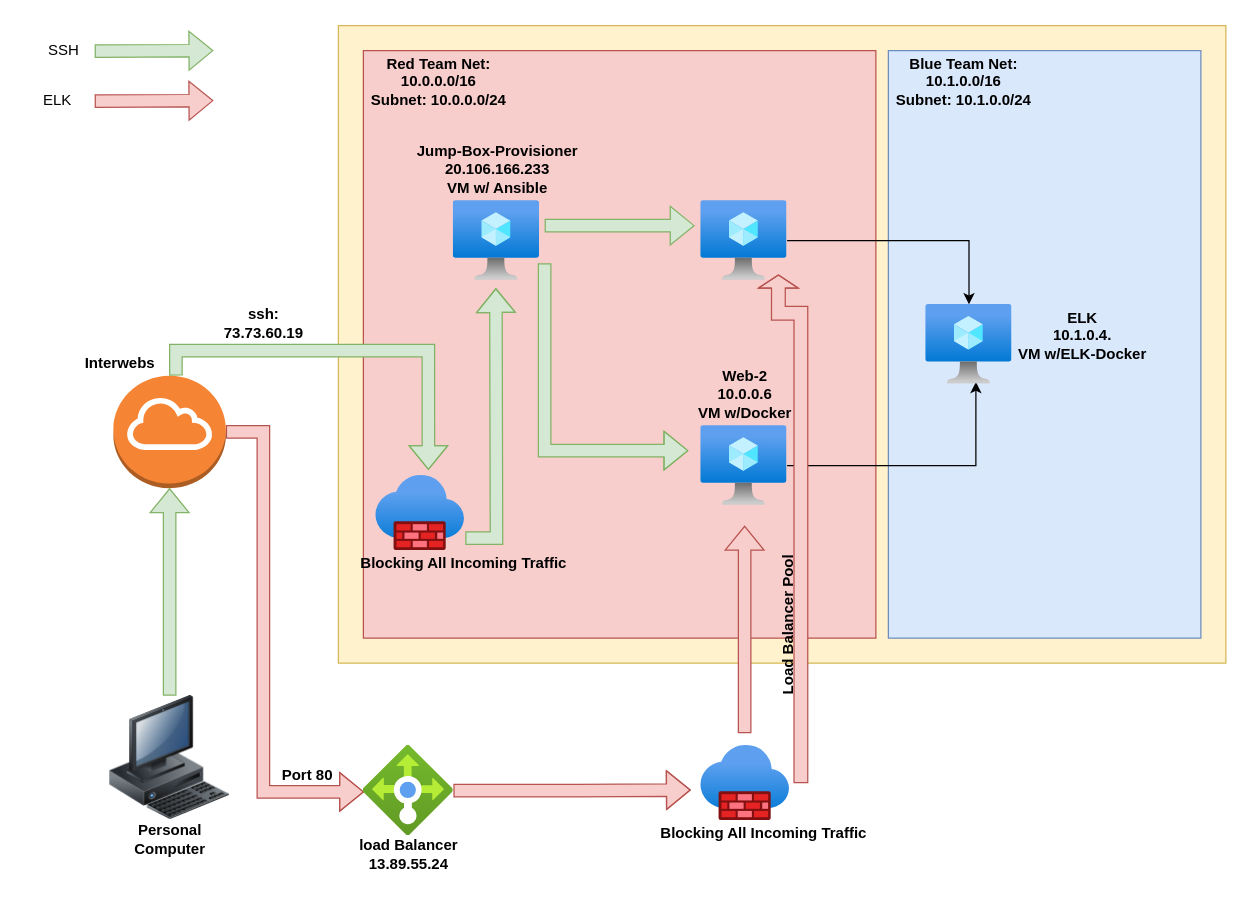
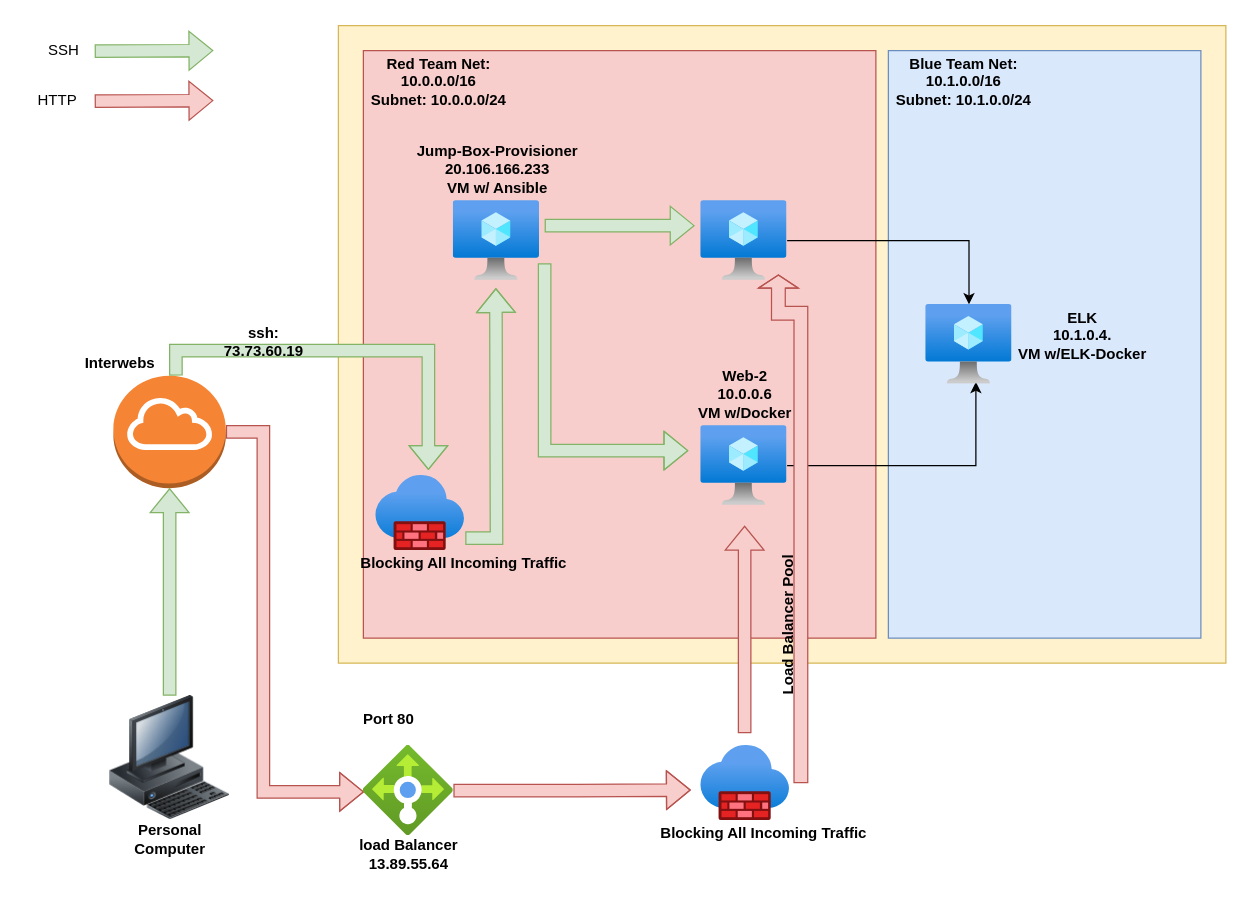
node "ELK": label "ELK" -> "HTTP"
node "ssh: 73.73.60.19": moved (263, 323) -> (263, 342)
node "Port 80": moved (307, 776) -> (388, 719)
node "load Balancer 13.89.55.24": label "load Balancer 13.89.55.24" -> "load Balancer 13.89.55.64"
